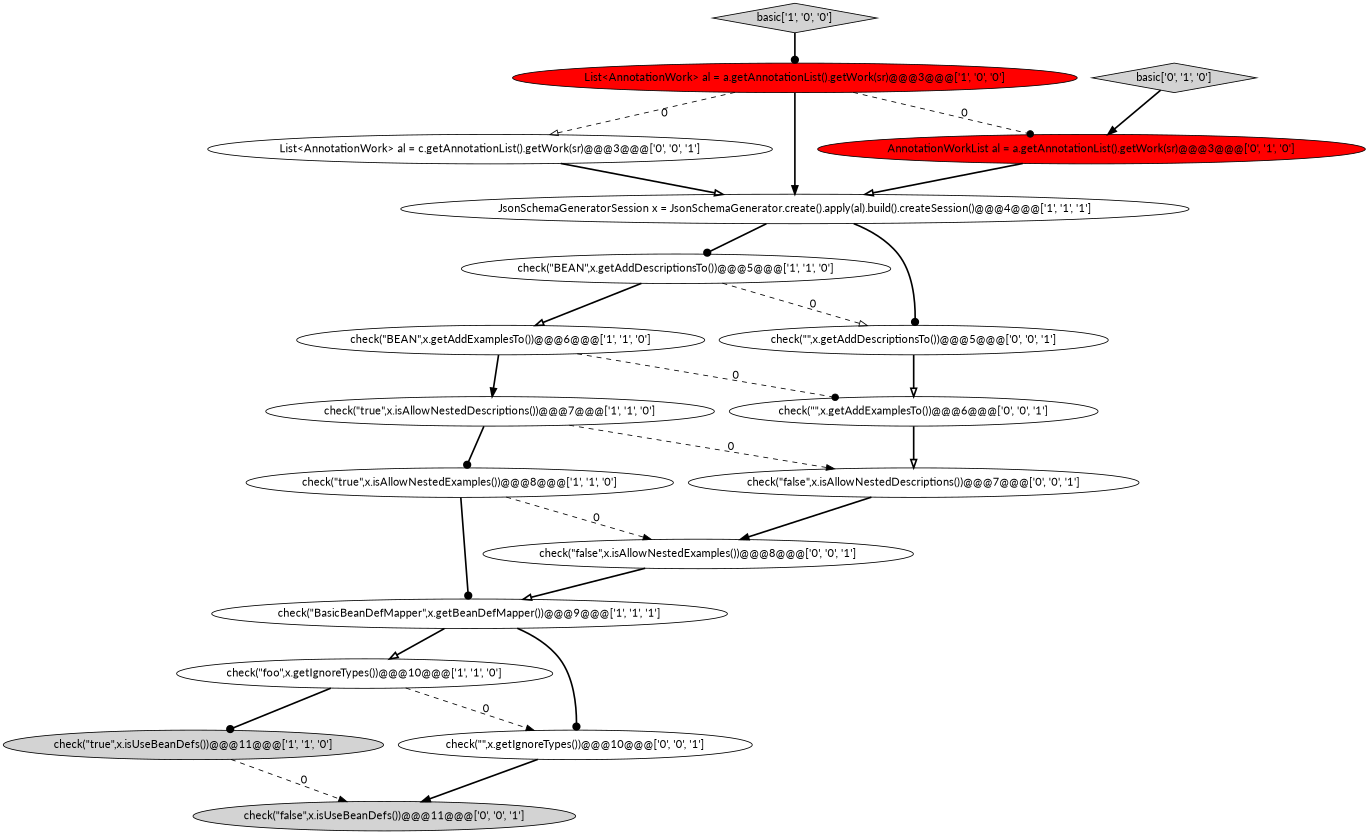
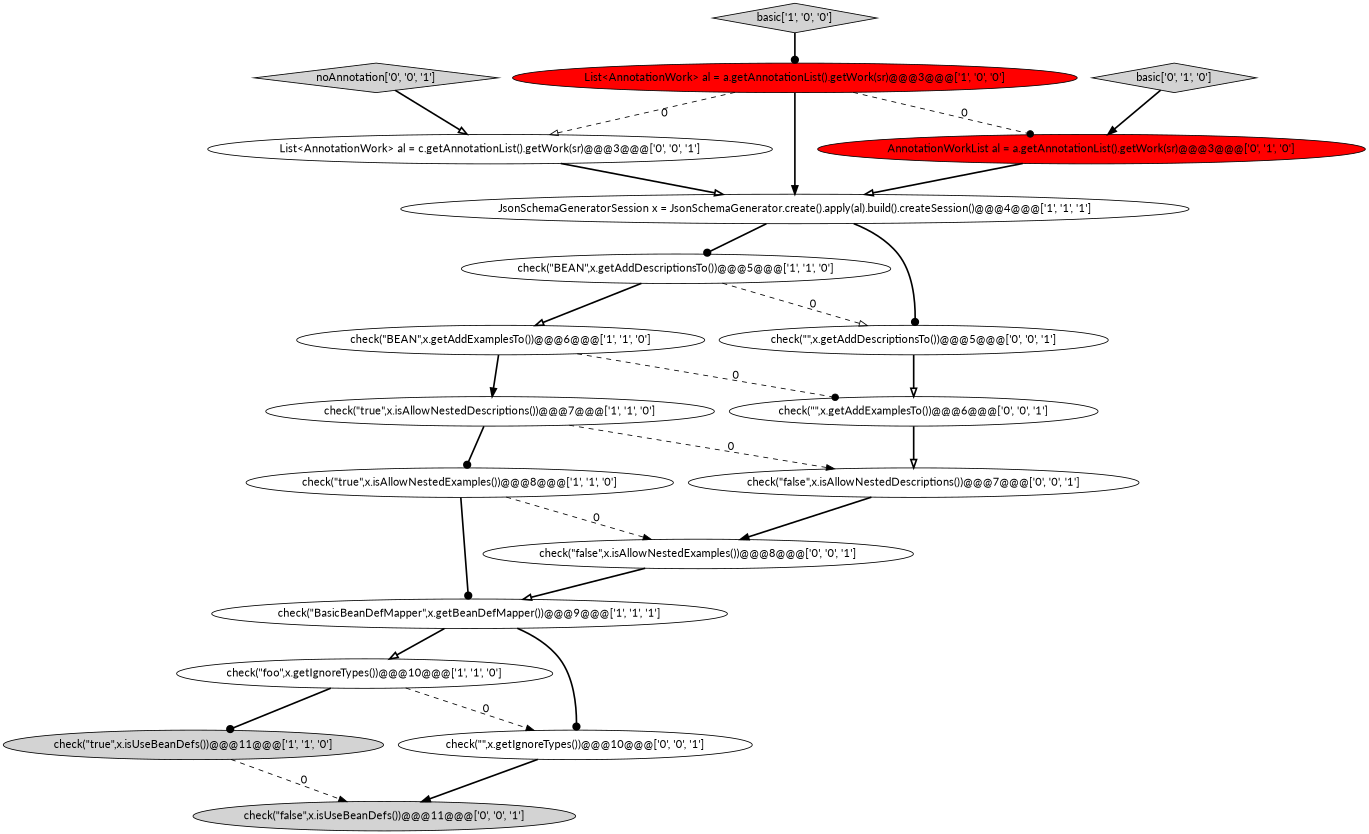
node "noAnnotation['0', '0', '1']": added
